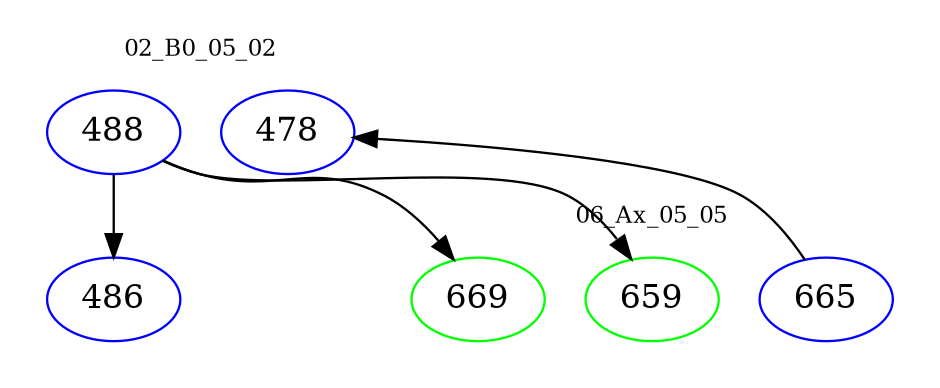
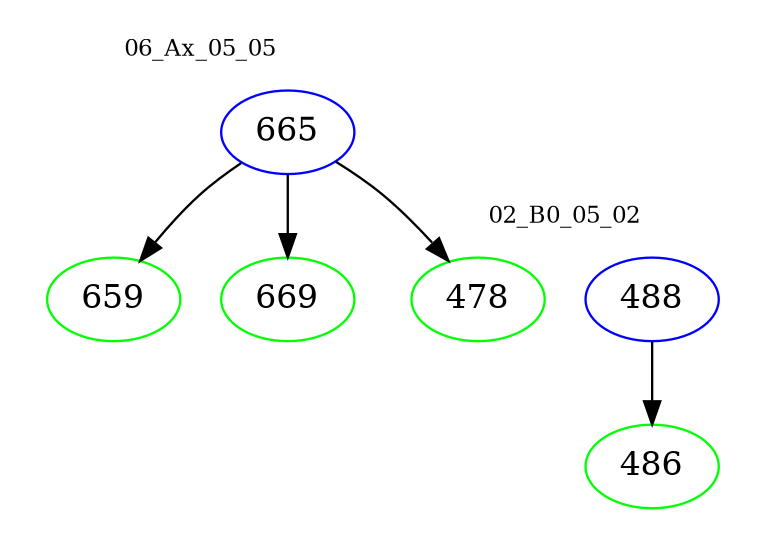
node "478": color blue -> green
edge "488" -> "669": now "665" -> "669"
edge "488" -> "659": now "665" -> "659"
node "486": color blue -> green
